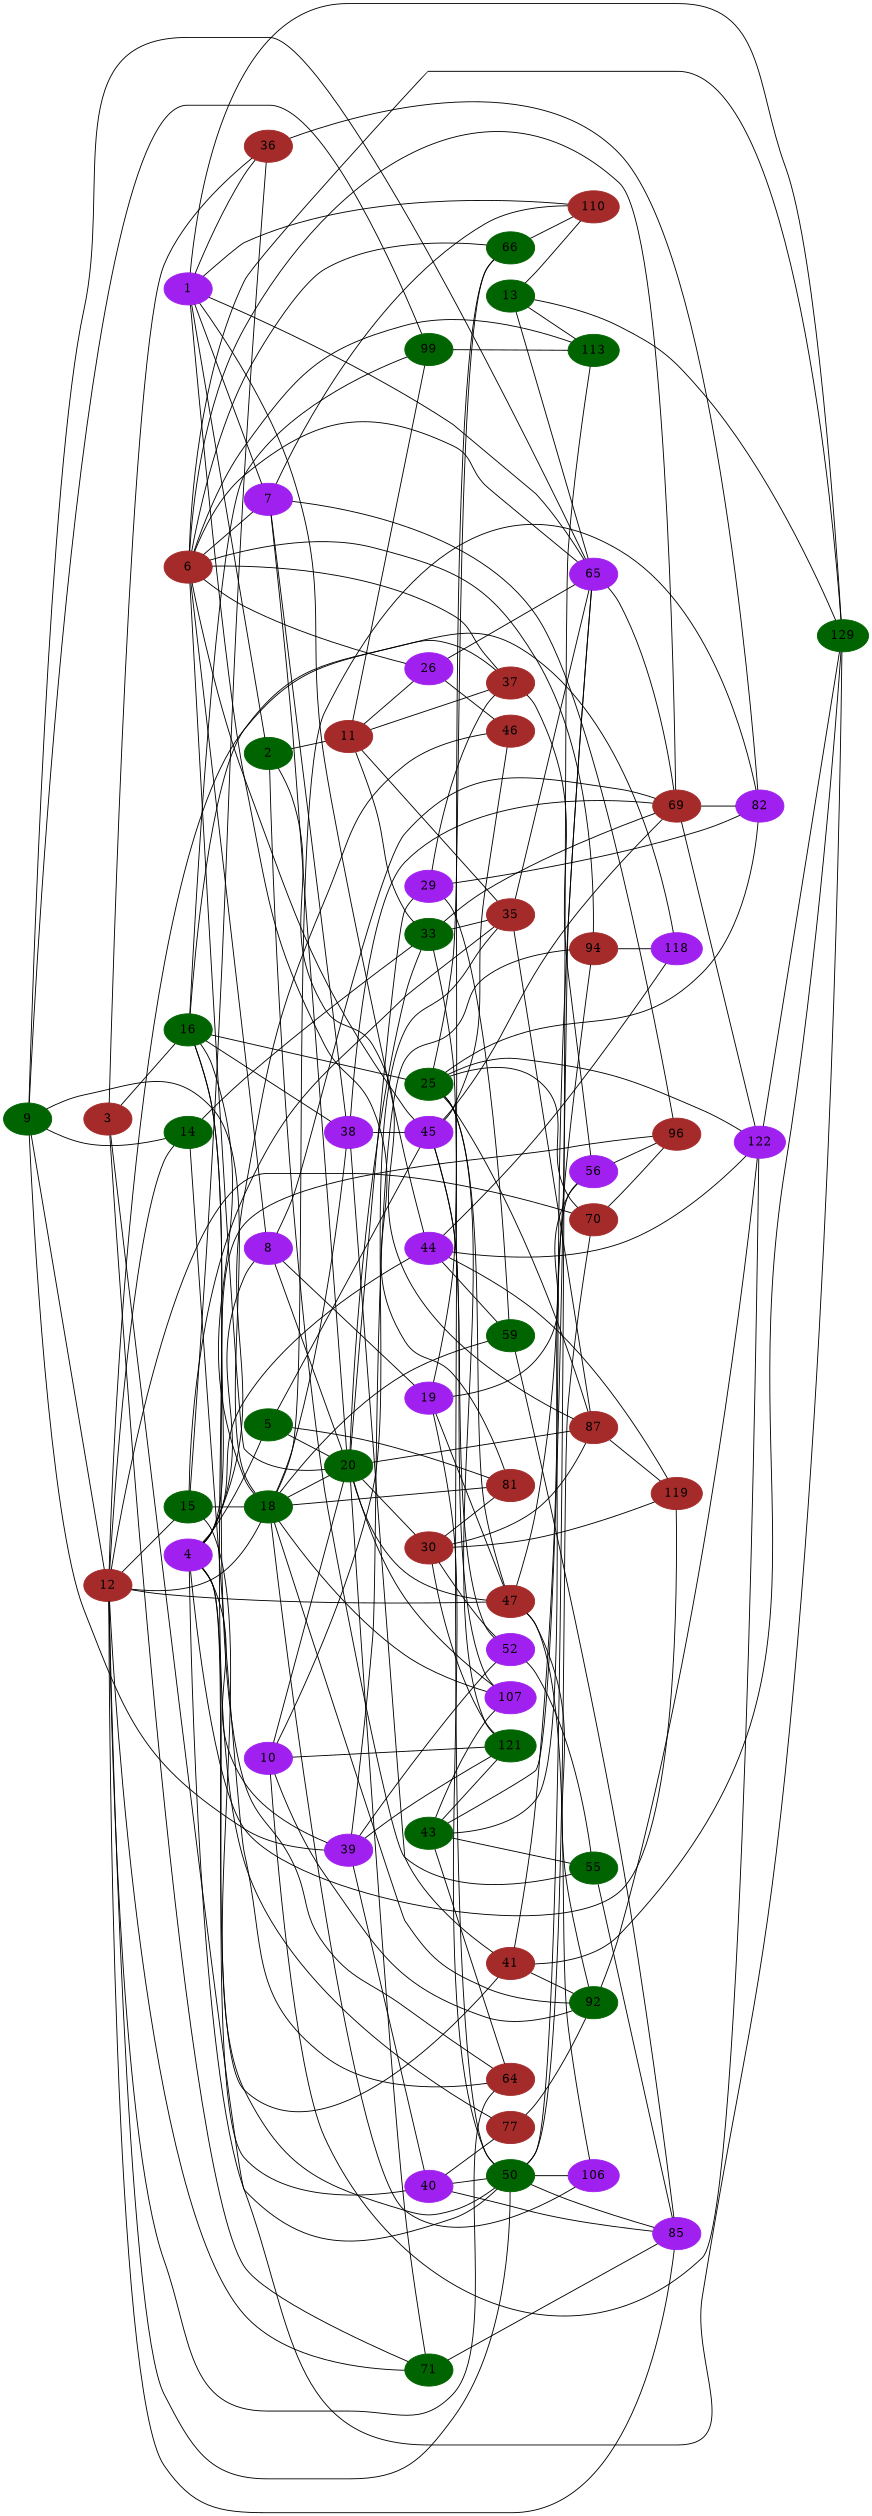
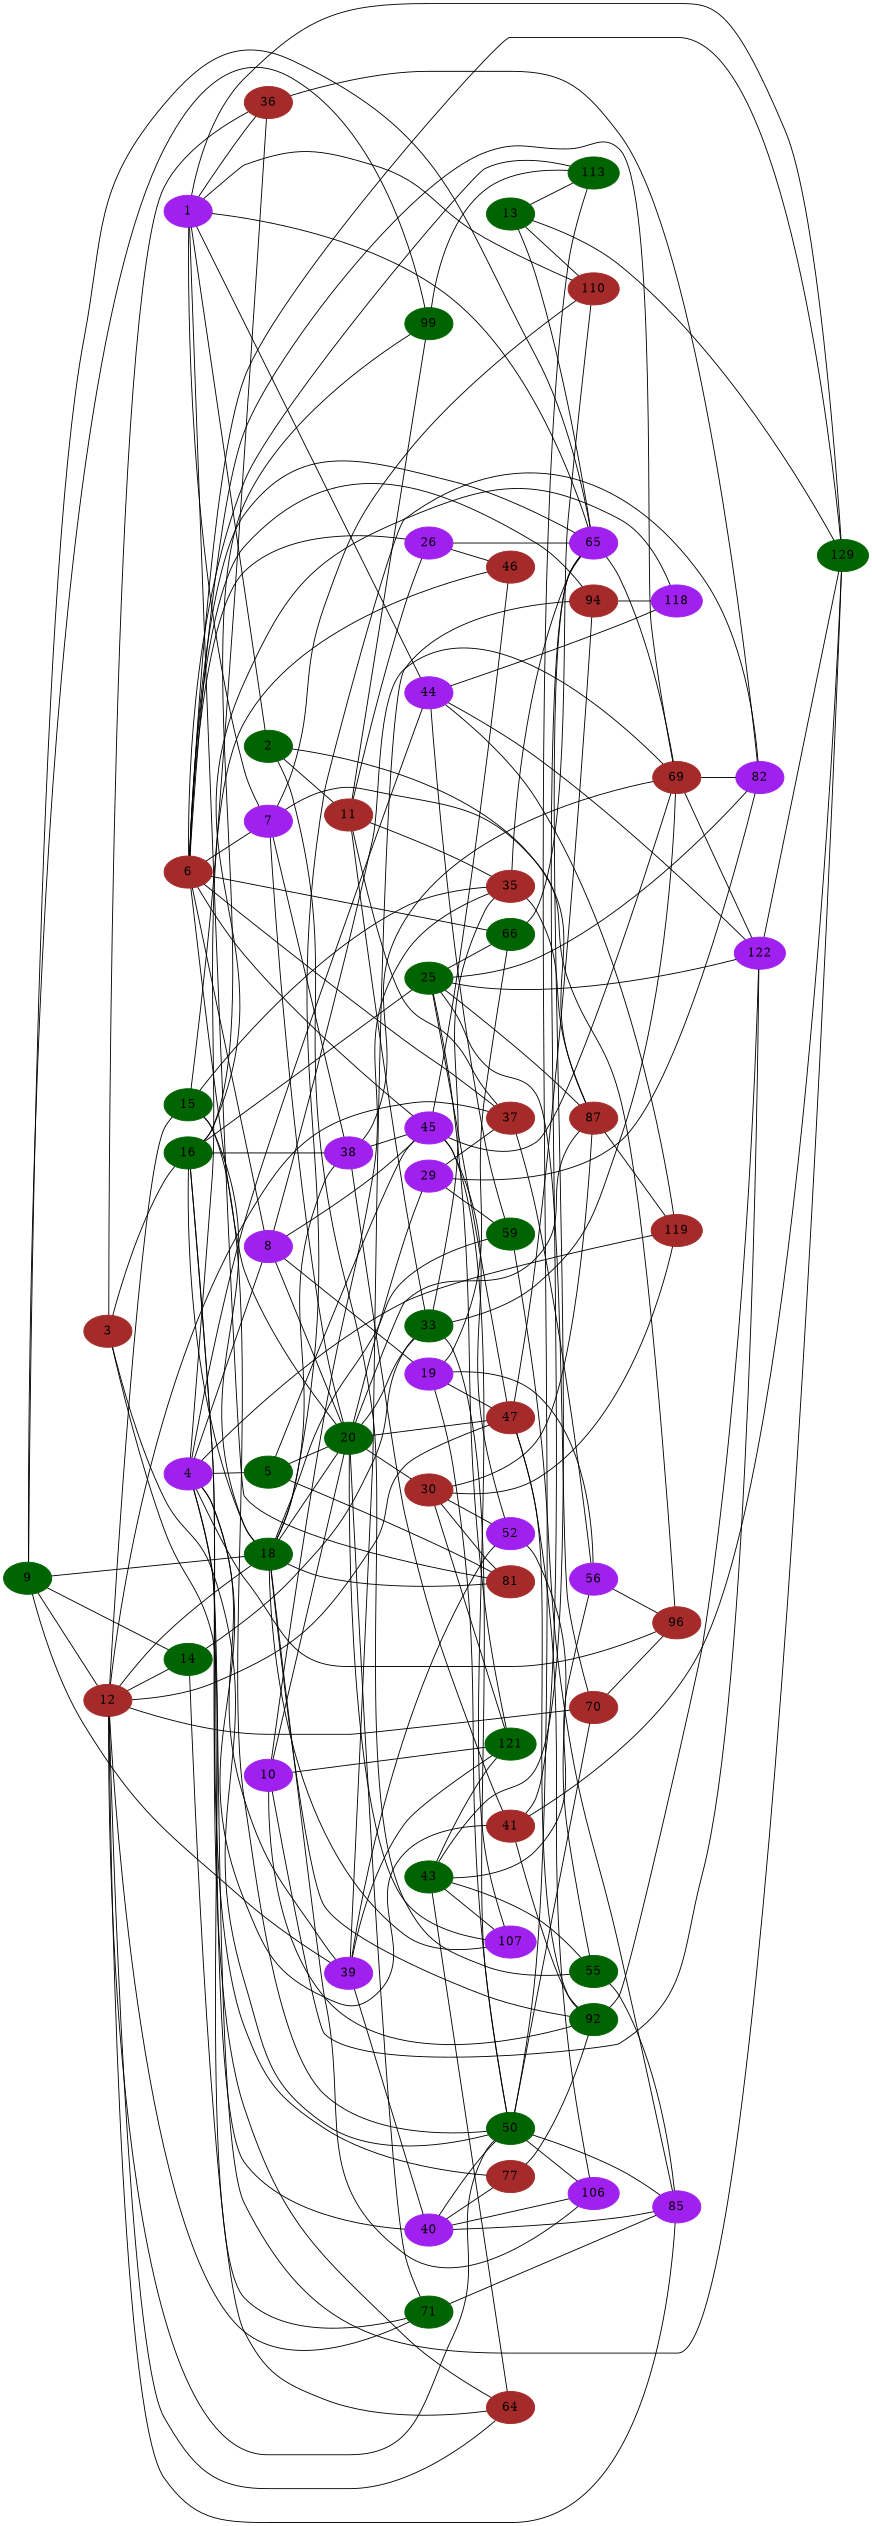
edge "45" -- "8": added
edge "106" -- "40": added
